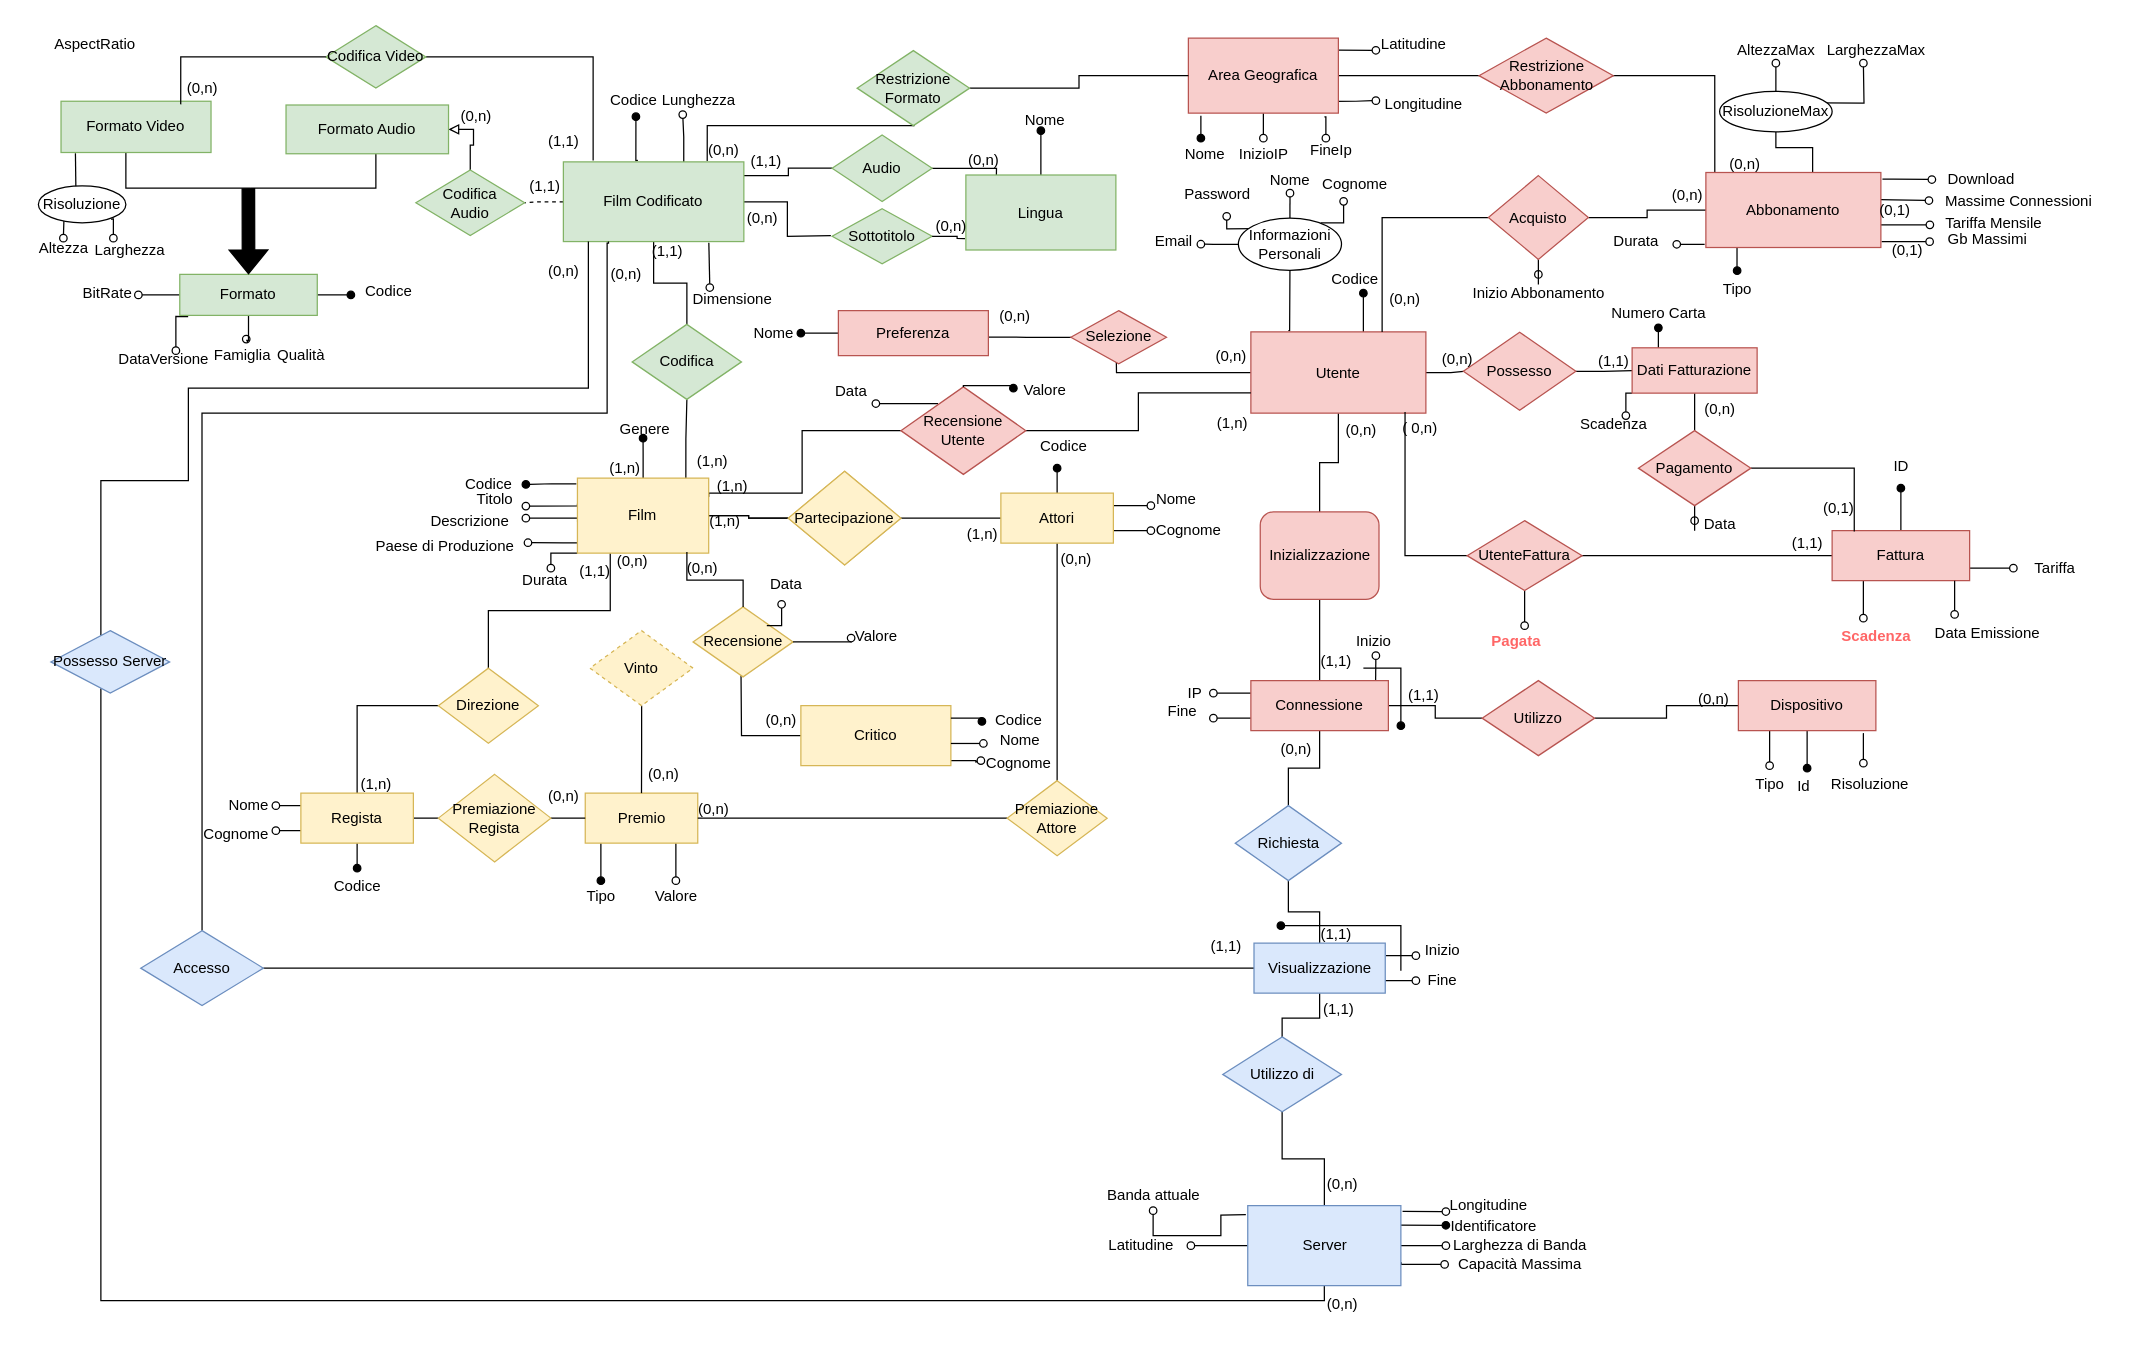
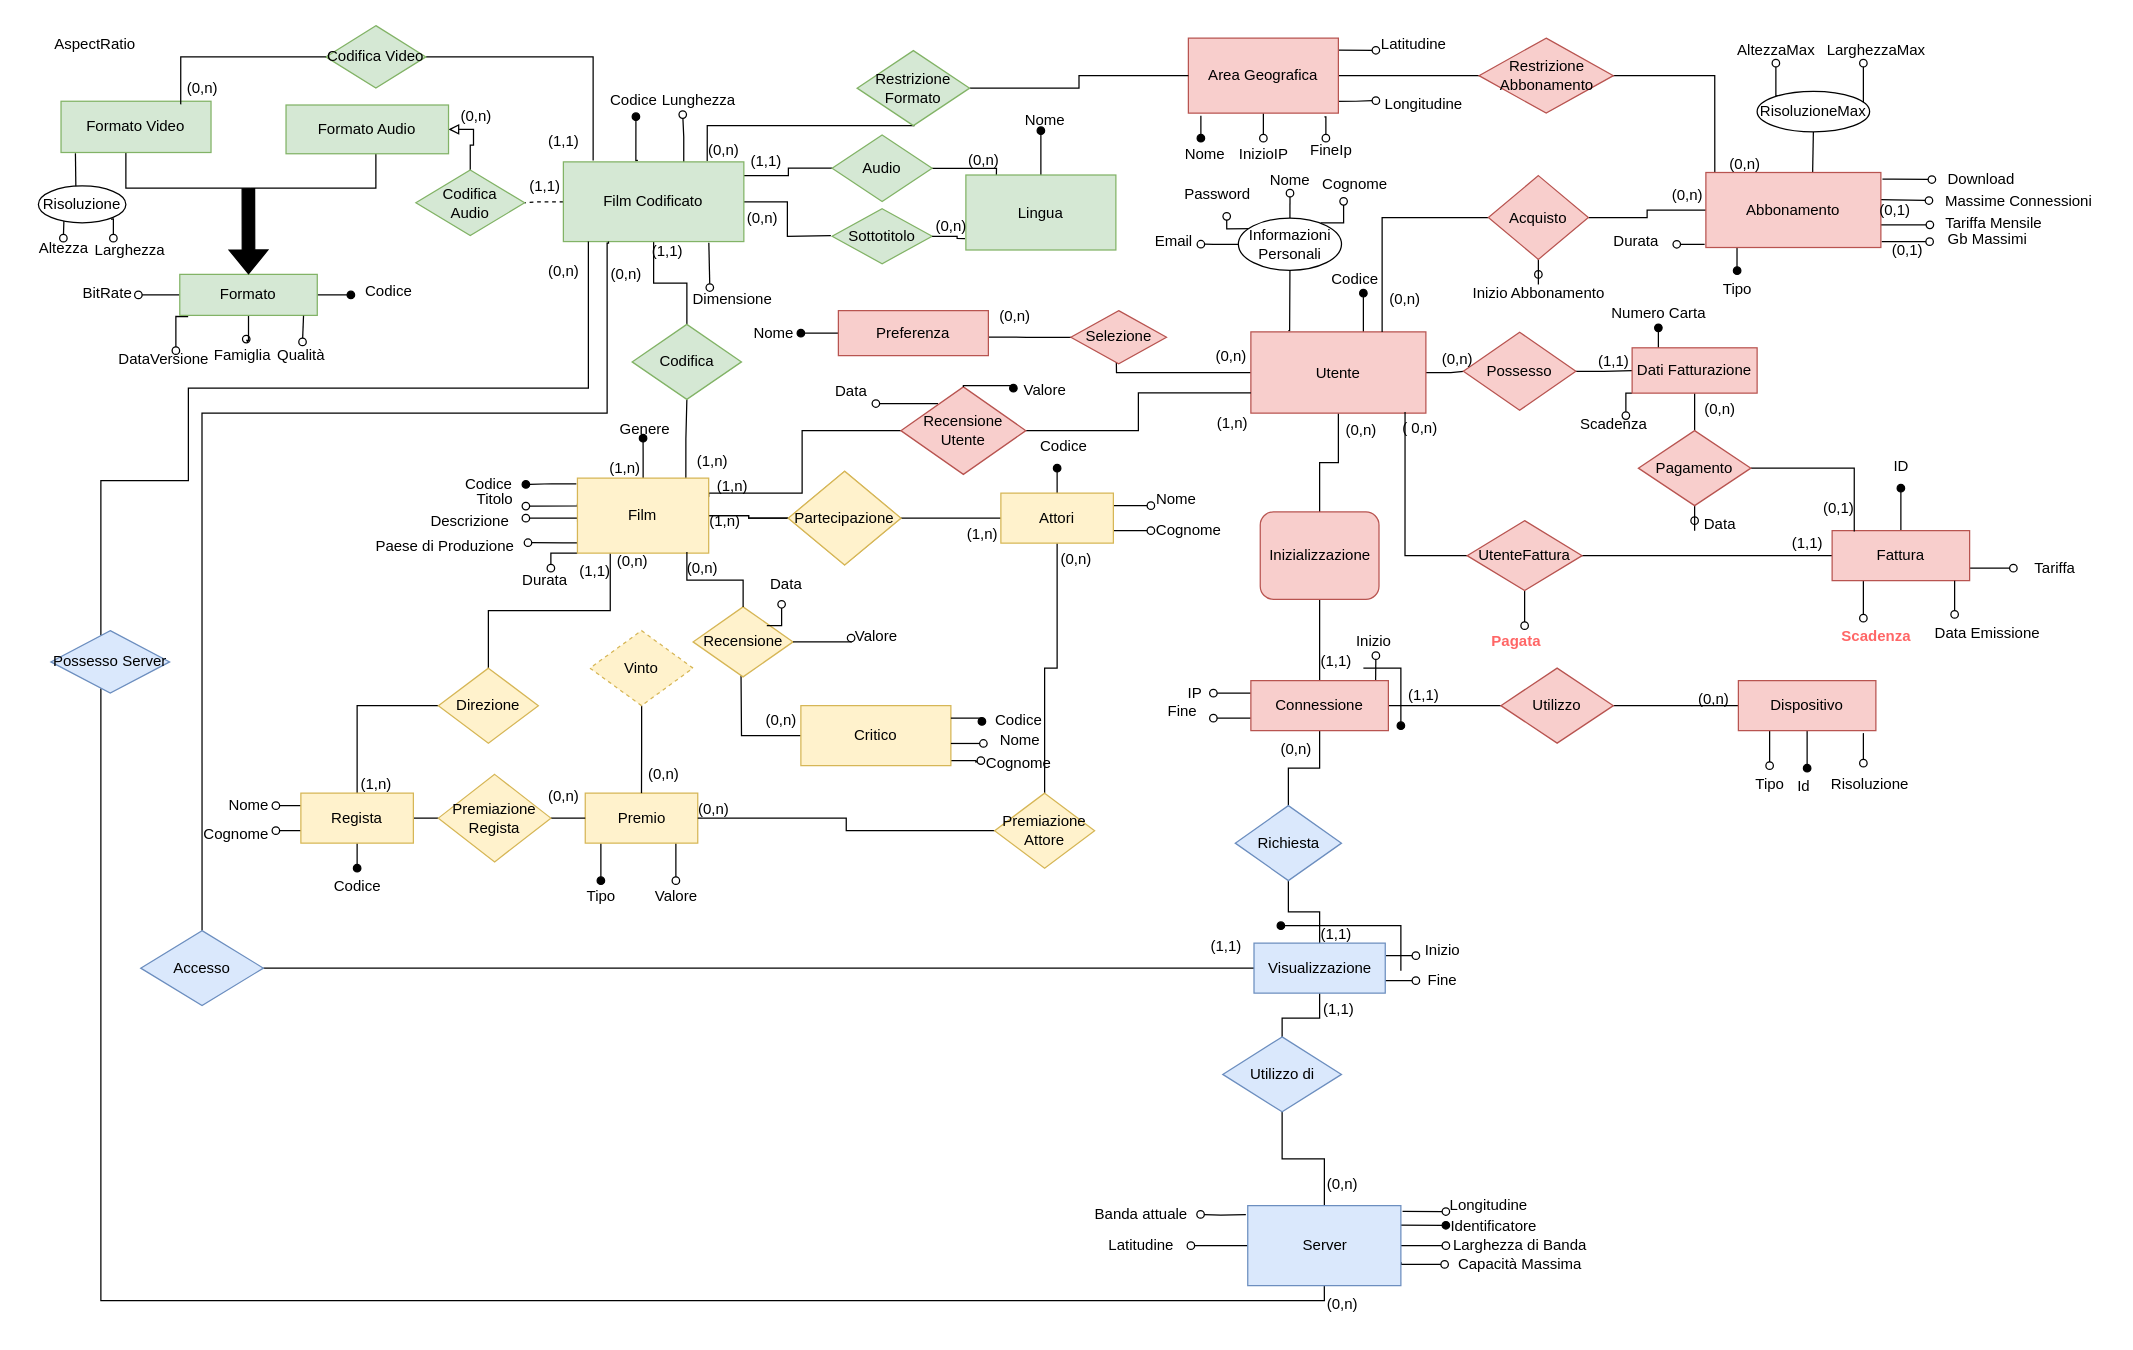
node "RisoluzioneMax": moved (1776, 112) -> (1813, 112)
edge "Formato" -> "Qualità": added
node "Utilizzo": moved (1538, 718) -> (1557, 706)
node "Premiazione Attore": moved (1057, 818) -> (1044, 831)
node "Banda attuale": moved (1153, 1196) -> (1140, 1214)
